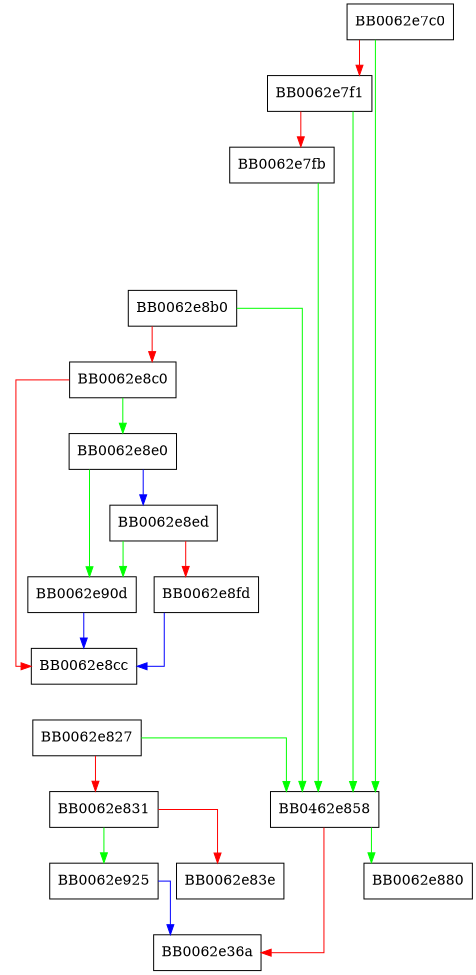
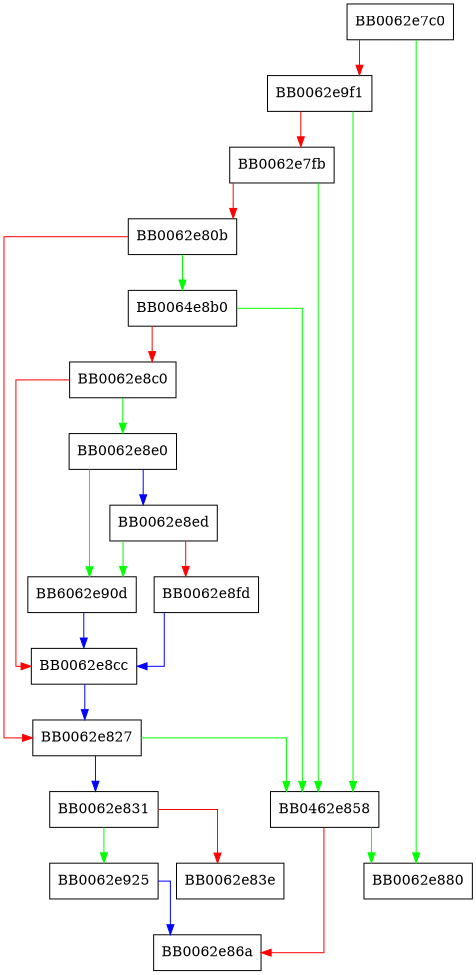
node "BB0062e7f1": label "BB0062e7f1" -> "BB0062e9f1"
node "BB0062e80b": added
node "BB0062e8b0": label "BB0062e8b0" -> "BB0064e8b0"
edge "BB0062e7c0" -> "BB0462e858": now "BB0062e7c0" -> "BB0062e880"
node "BB0062e90d": label "BB0062e90d" -> "BB6062e90d"
edge "BB0062e8cc" -> "BB0062e827": added
edge "BB0062e827" -> "BB0062e831": color red -> blue
node "BB0062e36a": label "BB0062e36a" -> "BB0062e86a"
